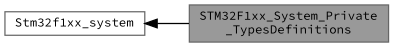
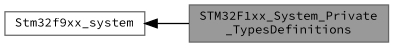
node "Stm32f1xx_system": label "Stm32f1xx_system" -> "Stm32f9xx_system"
